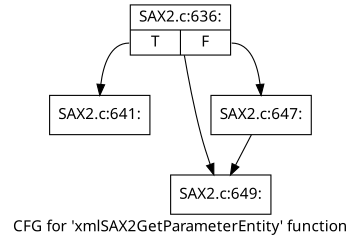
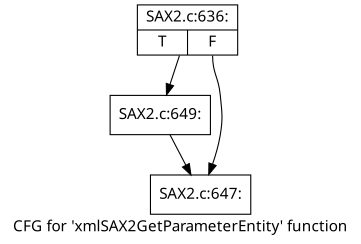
node "SAX2.c:641:": removed
edge "SAX2.c:647:" -> "SAX2.c:649:": reversed
